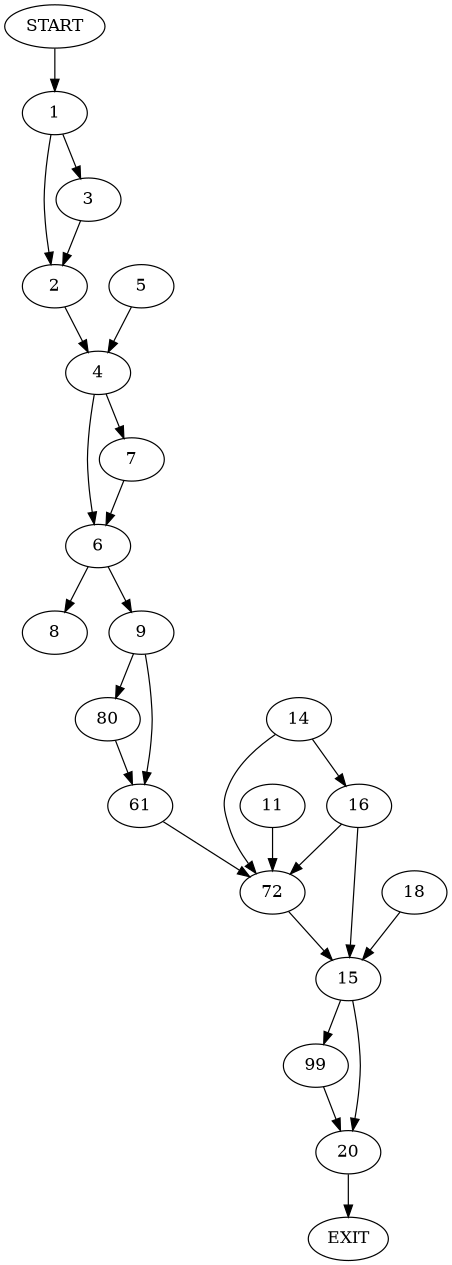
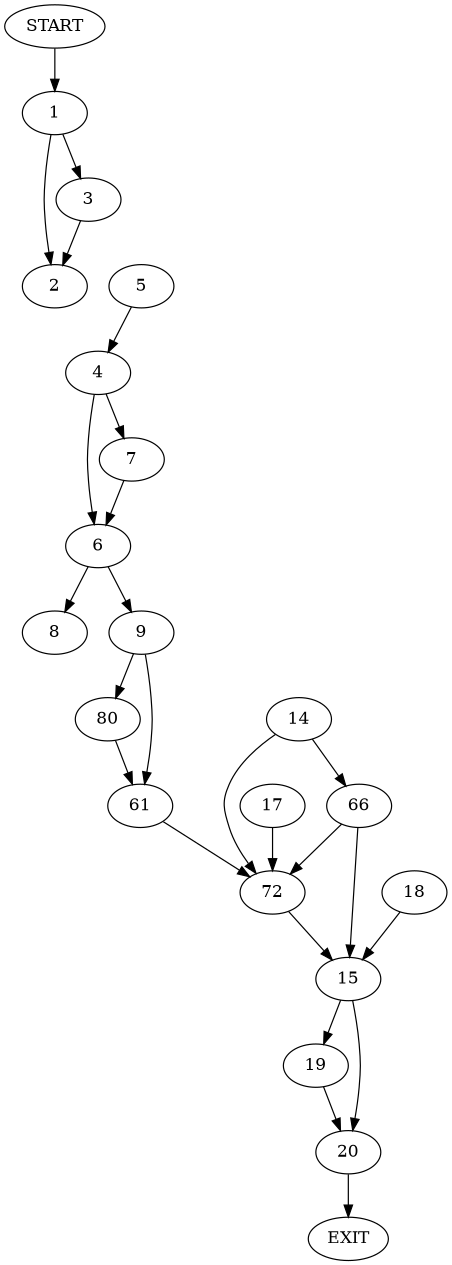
edge "2" -> "4": removed
node "11": label "11" -> "17"
node "16": label "16" -> "66"
node "99": label "99" -> "19"
